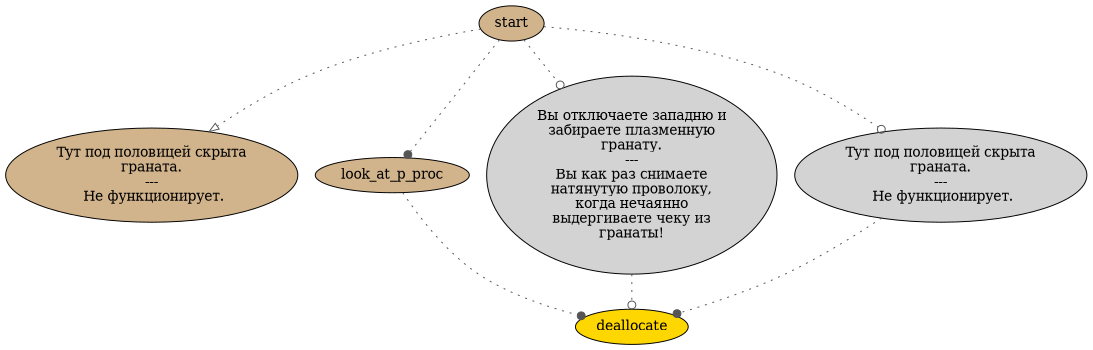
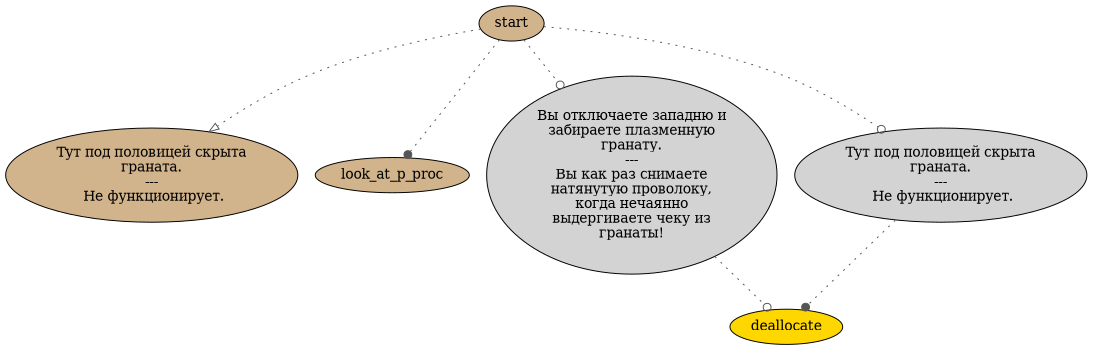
edge "look_at_p_proc" -> "deallocate": removed
